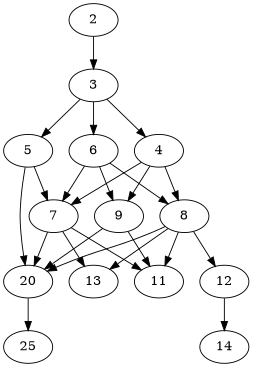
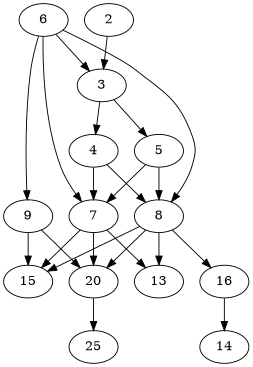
edge "3" -> "6": reversed
edge "4" -> "9": removed
edge "5" -> "20": now "5" -> "8"
node "11": label "11" -> "15"
node "12": label "12" -> "16"
